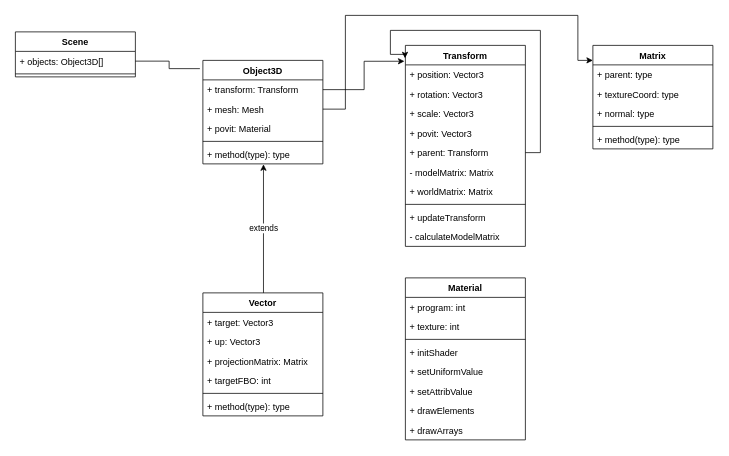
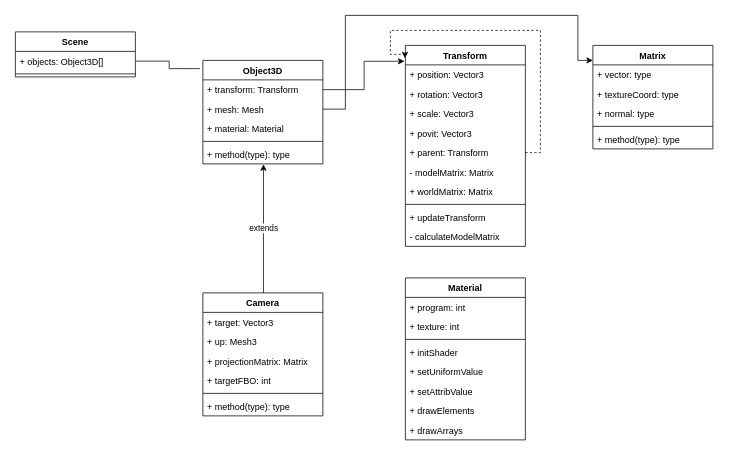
edge "+ parent: Transform" -> "Transform": style solid -> dashed
node "+ parent: type": label "+ parent: type" -> "+ vector: type"
node "+ povit: Material": label "+ povit: Material" -> "+ material: Material"
node "Vector": label "Vector" -> "Camera"
node "+ up: Vector3": label "+ up: Vector3" -> "+ up: Mesh3"
